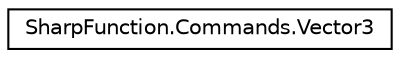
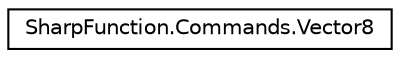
node "SharpFunction.Commands.Vector3": label "SharpFunction.Commands.Vector3" -> "SharpFunction.Commands.Vector8"
